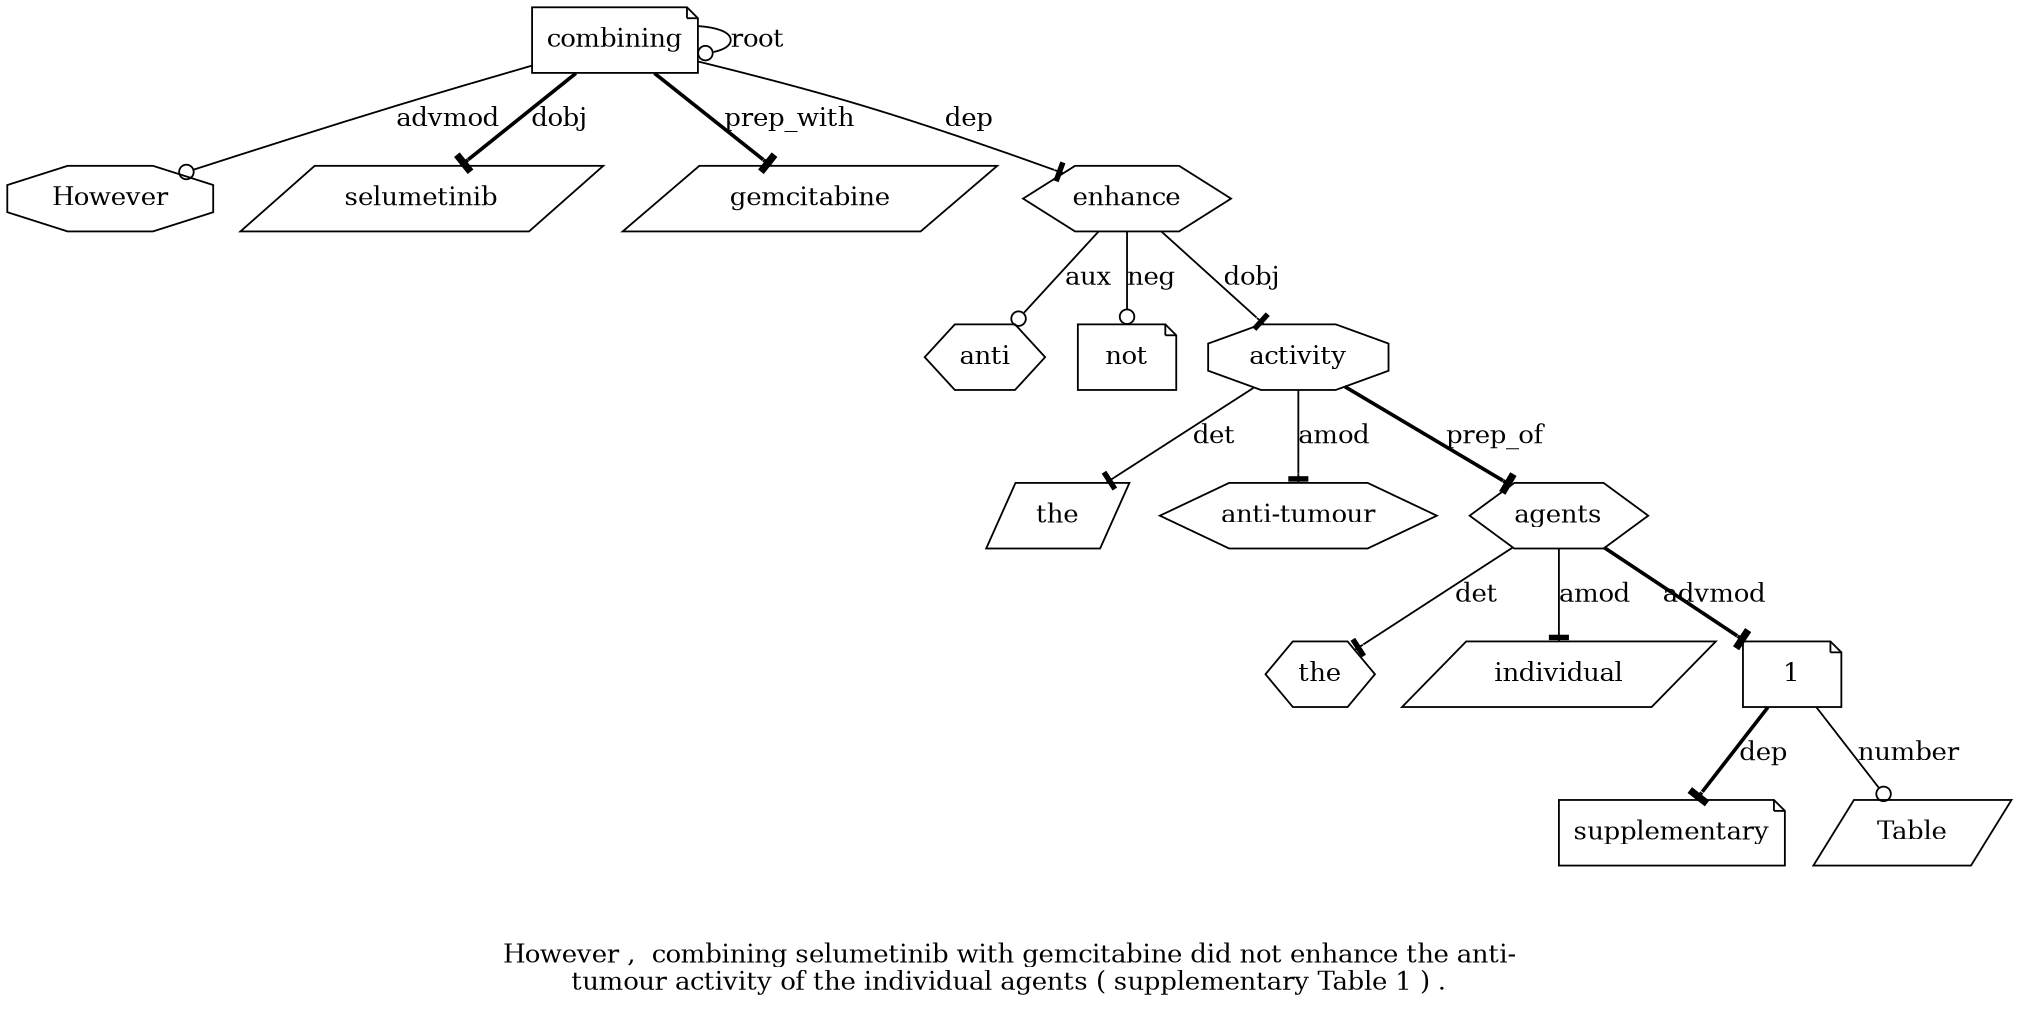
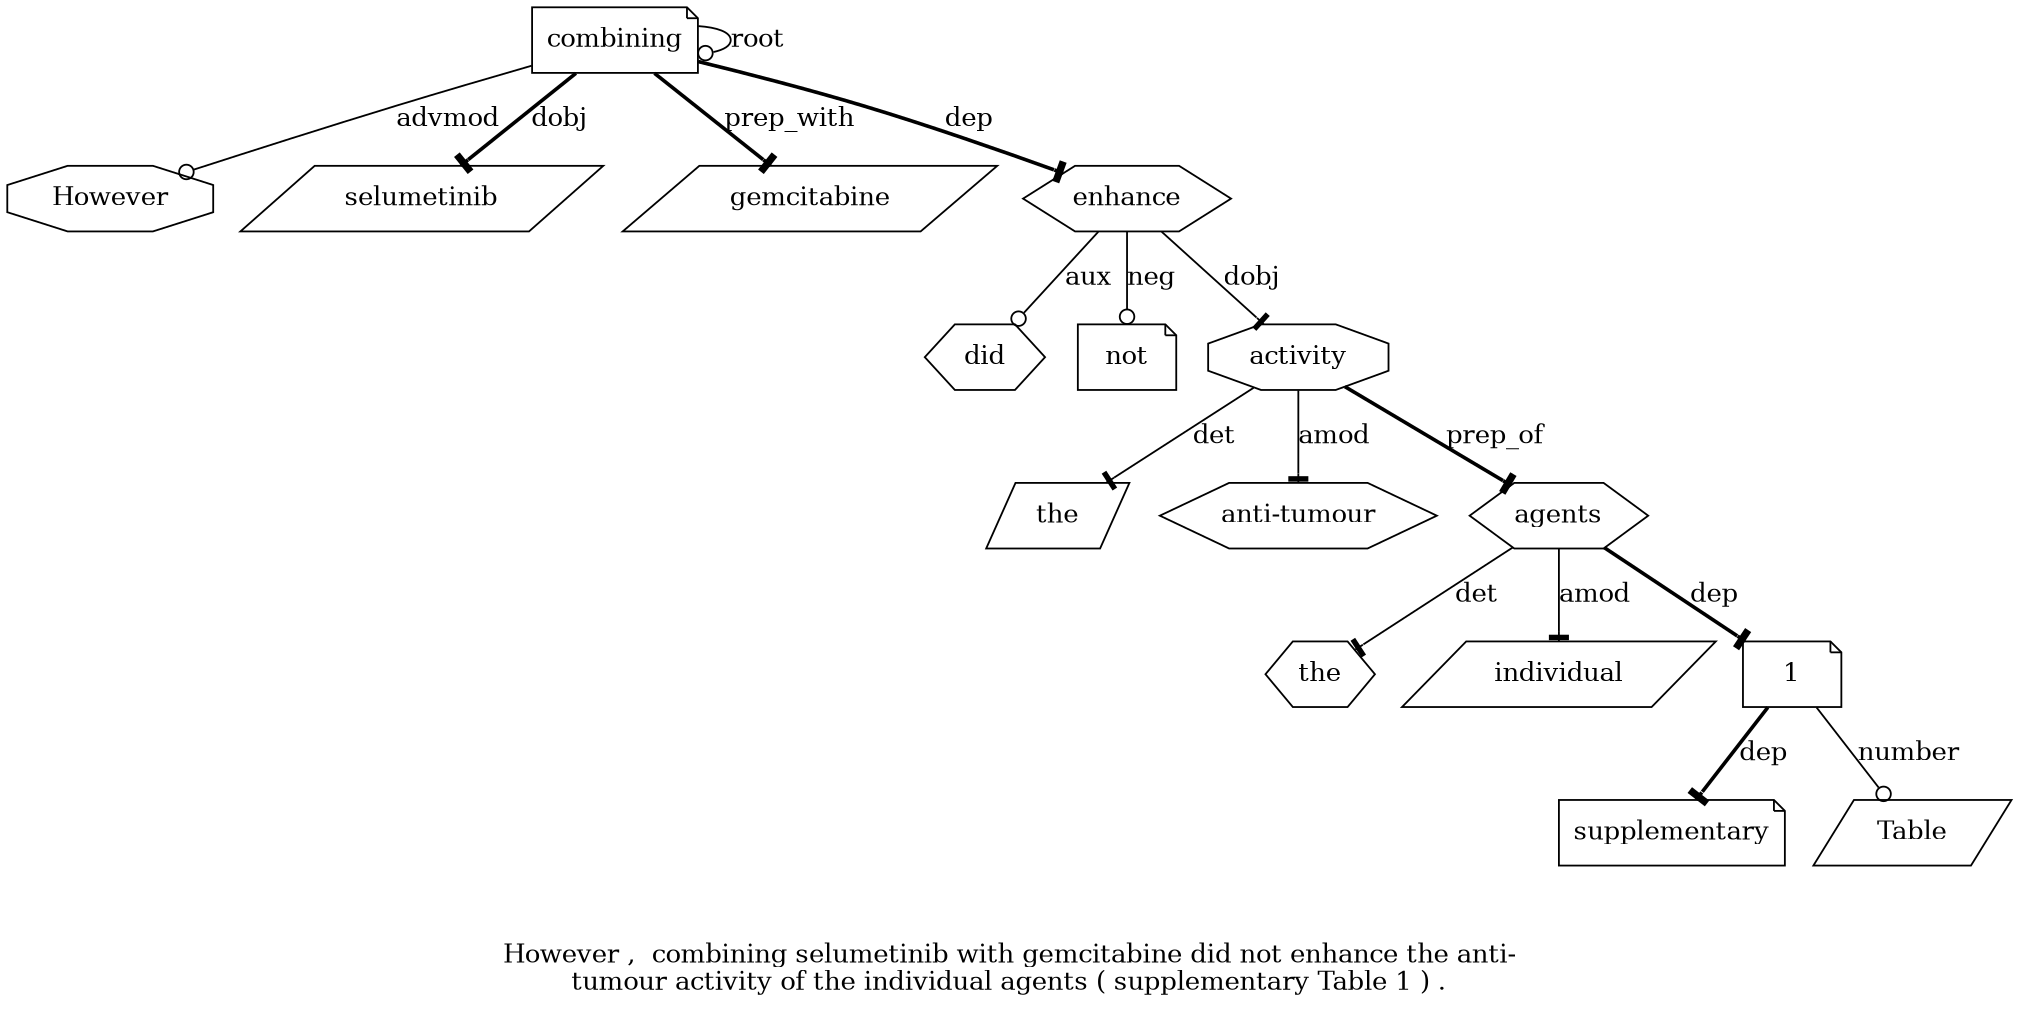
edge "combining" -> "enhance": style solid -> bold
node "anti": label "anti" -> "did"
edge "agents" -> "1": label "advmod" -> "dep"
